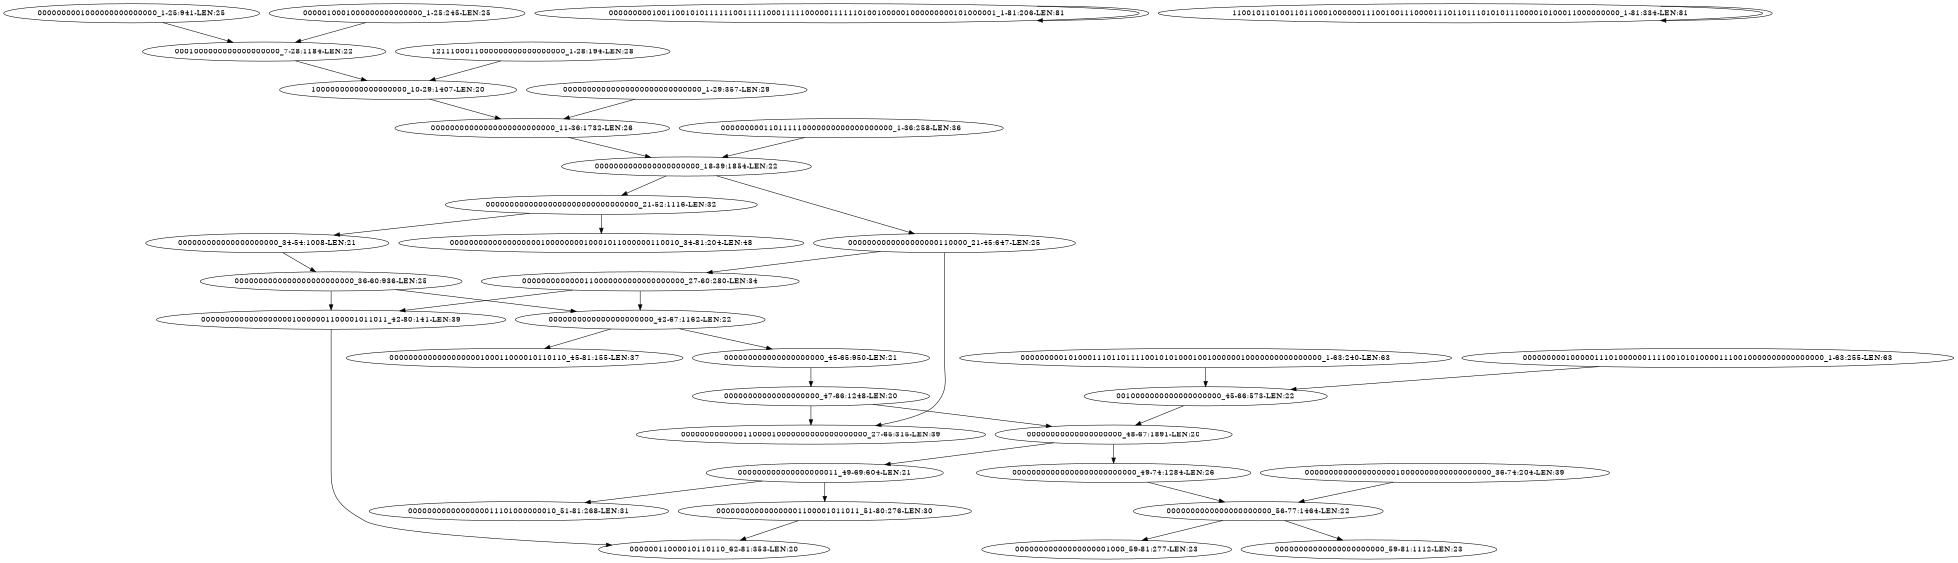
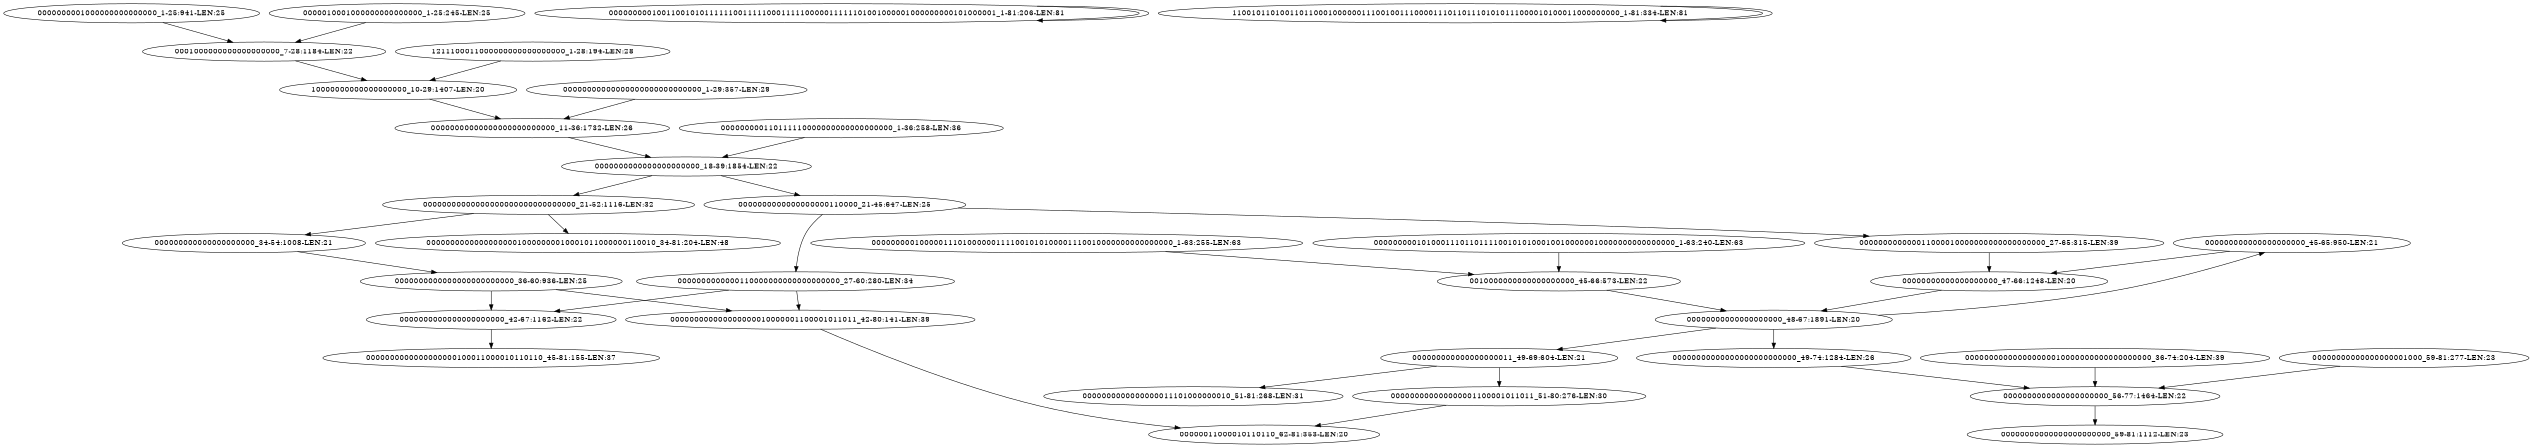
edge "0000000000000000000000_42-67:1162-LEN:22" -> "000000000000000000000_45-65:950-LEN:21": now "00000000000000000000_48-67:1891-LEN:20" -> "000000000000000000000_45-65:950-LEN:21"
edge "00000000000000000000_47-66:1248-LEN:20" -> "000000000000011000010000000000000000000_27-65:315-LEN:39": reversed
edge "0000000000000000000000_56-77:1464-LEN:22" -> "00000000000000000001000_59-81:277-LEN:23": reversed
